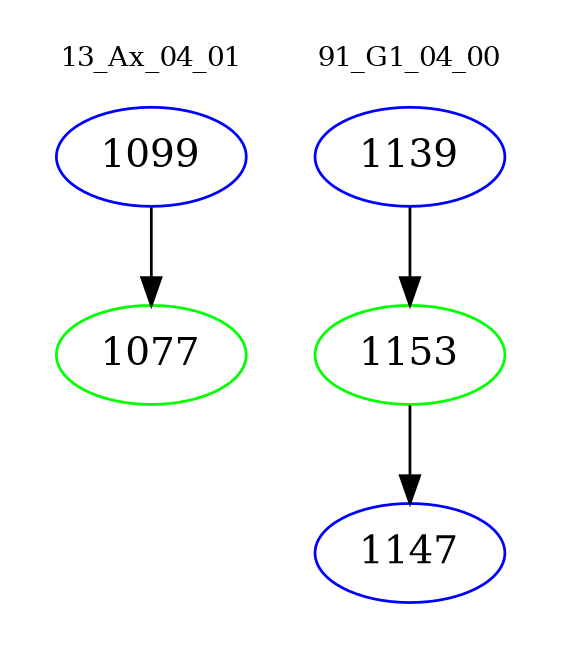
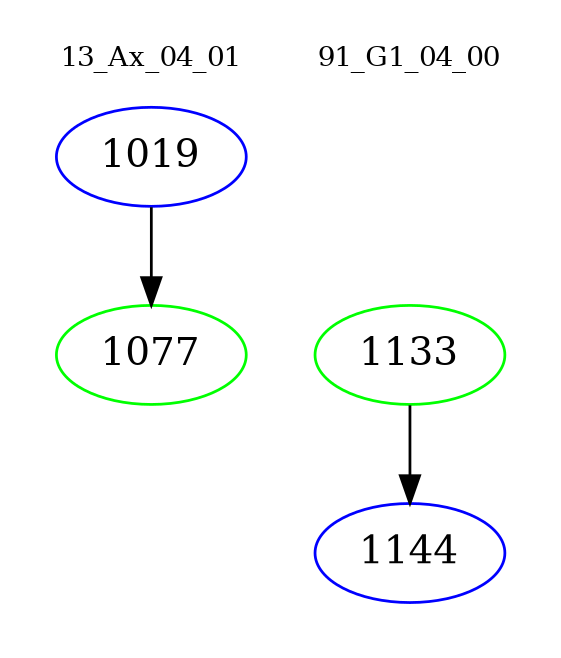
node "1099": label "1099" -> "1019"
node "1139": removed
node "1153": label "1153" -> "1133"
node "1147": label "1147" -> "1144"
